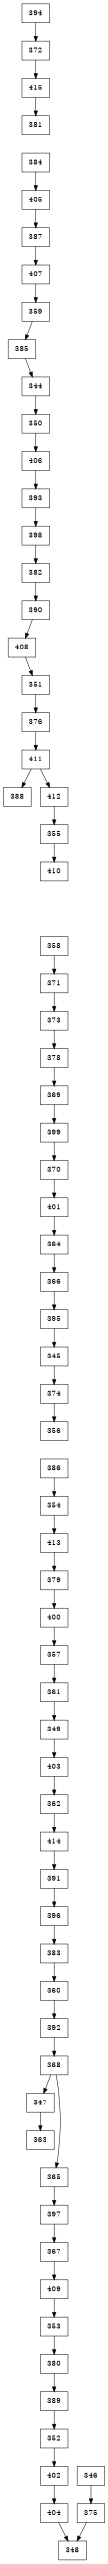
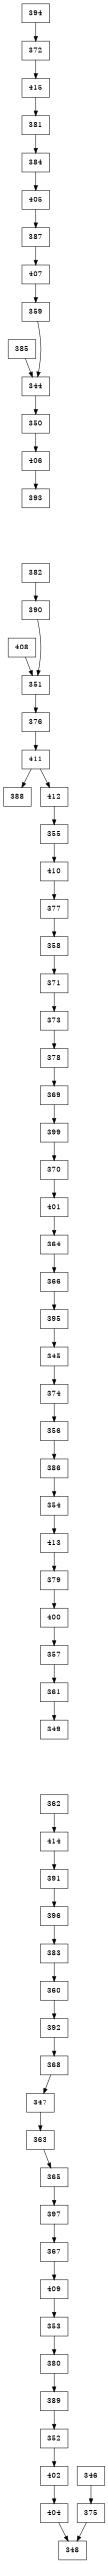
edge "381" -> "384": added
edge "359" -> "385": now "359" -> "344"
node "398": removed
edge "390" -> "408": now "390" -> "351"
node "377": added
edge "356" -> "386": added
node "403": removed
edge "368" -> "365": now "363" -> "365"
